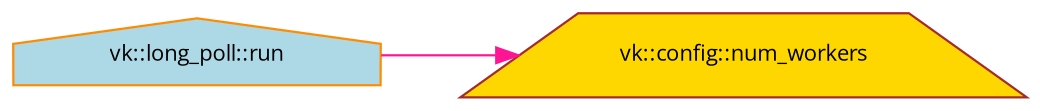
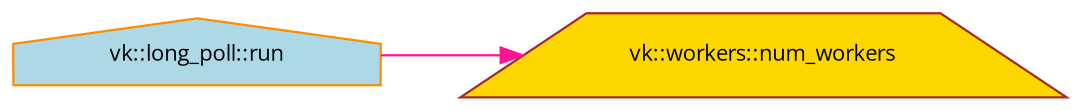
node "vk::config::num_workers": label "vk::config::num_workers" -> "vk::workers::num_workers"
